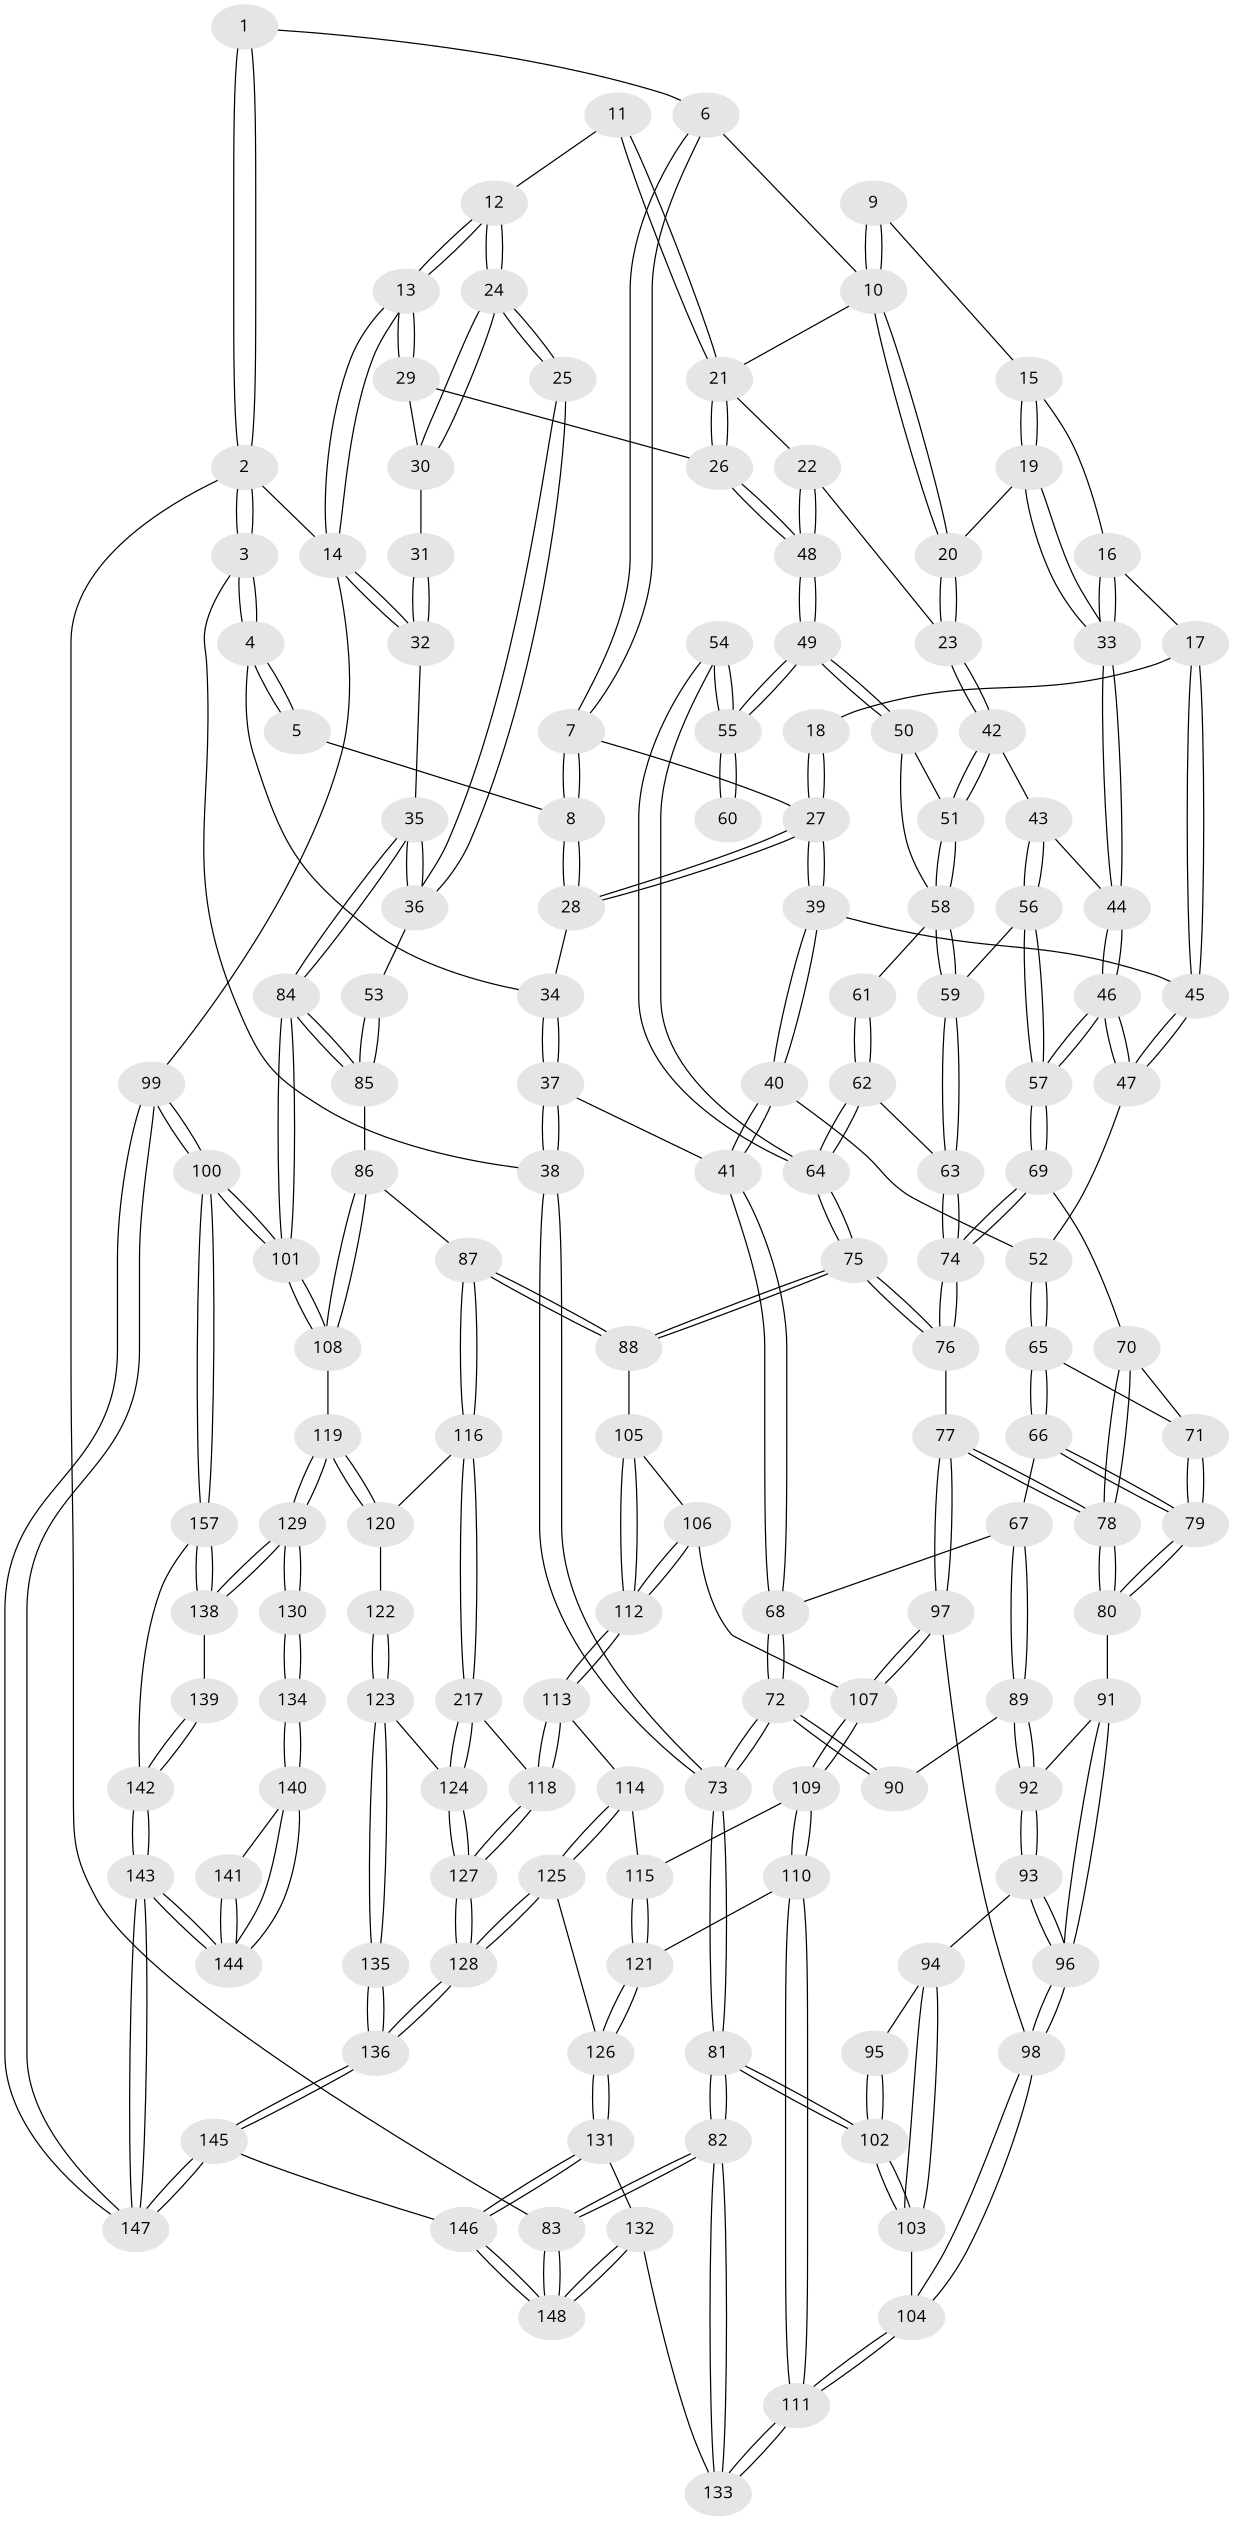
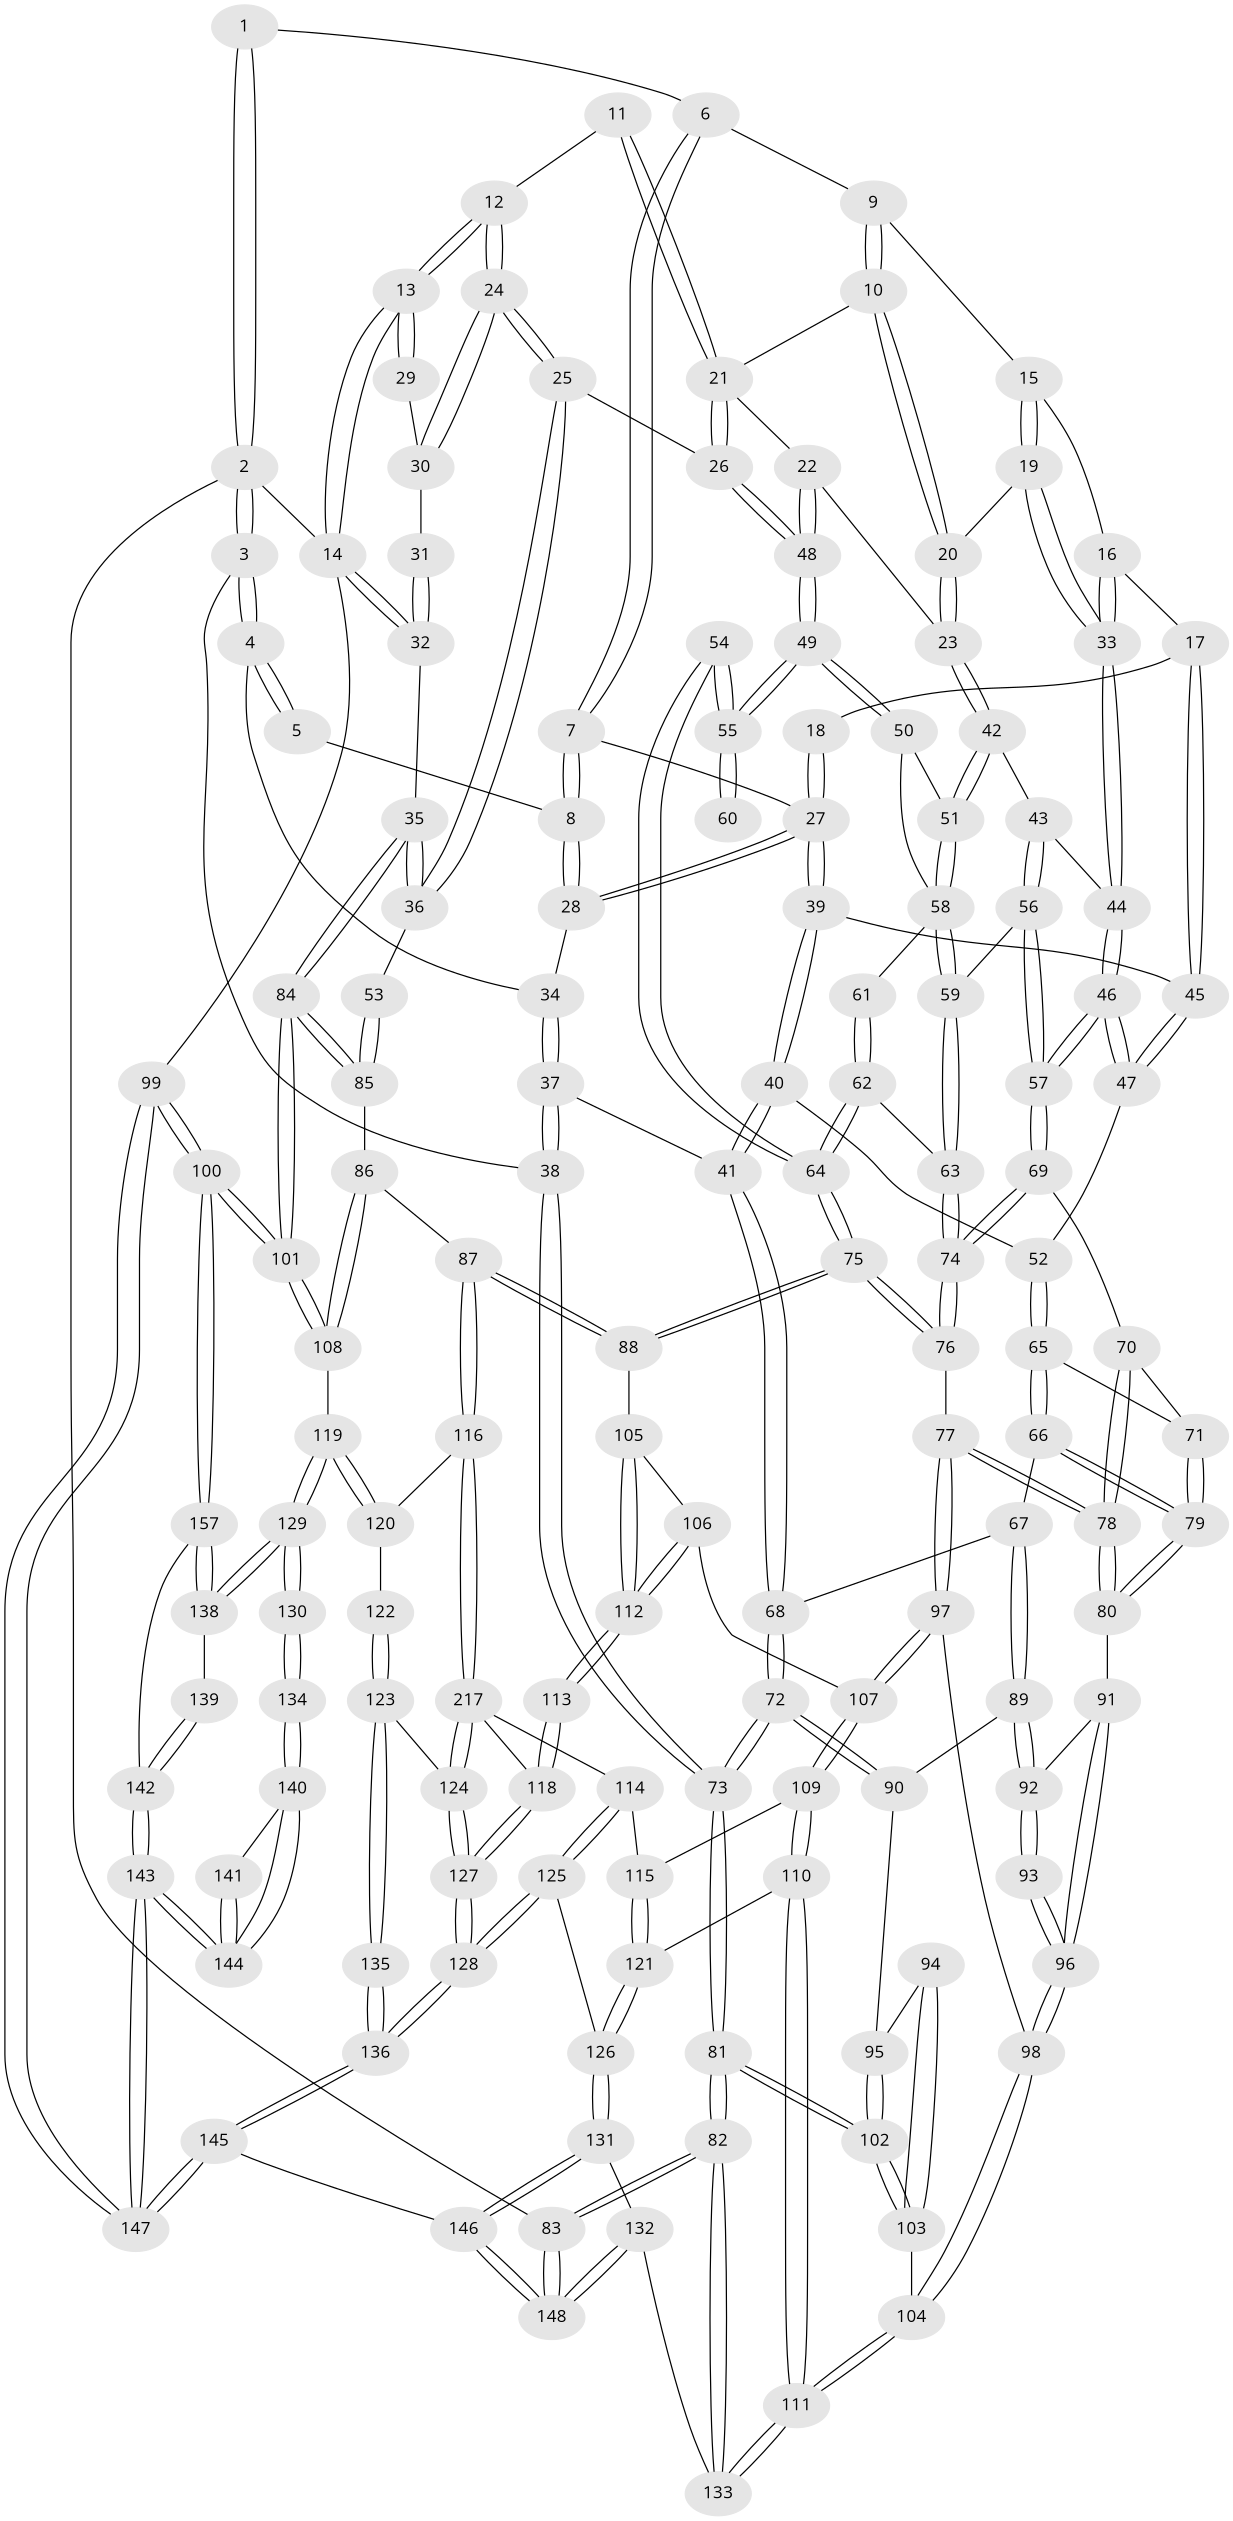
edge "6" -- "10": now "6" -- "9"
edge "29" -- "26": now "25" -- "26"
edge "113" -- "114": now "217" -- "114"
edge "90" -- "95": added
edge "93" -- "94": removed
